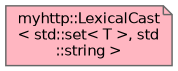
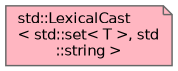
node "myhttp::LexicalCast < std::set< T >, std ::string >": label "myhttp::LexicalCast < std::set< T >, std ::string >" -> "std::LexicalCast < std::set< T >, std ::string >"
